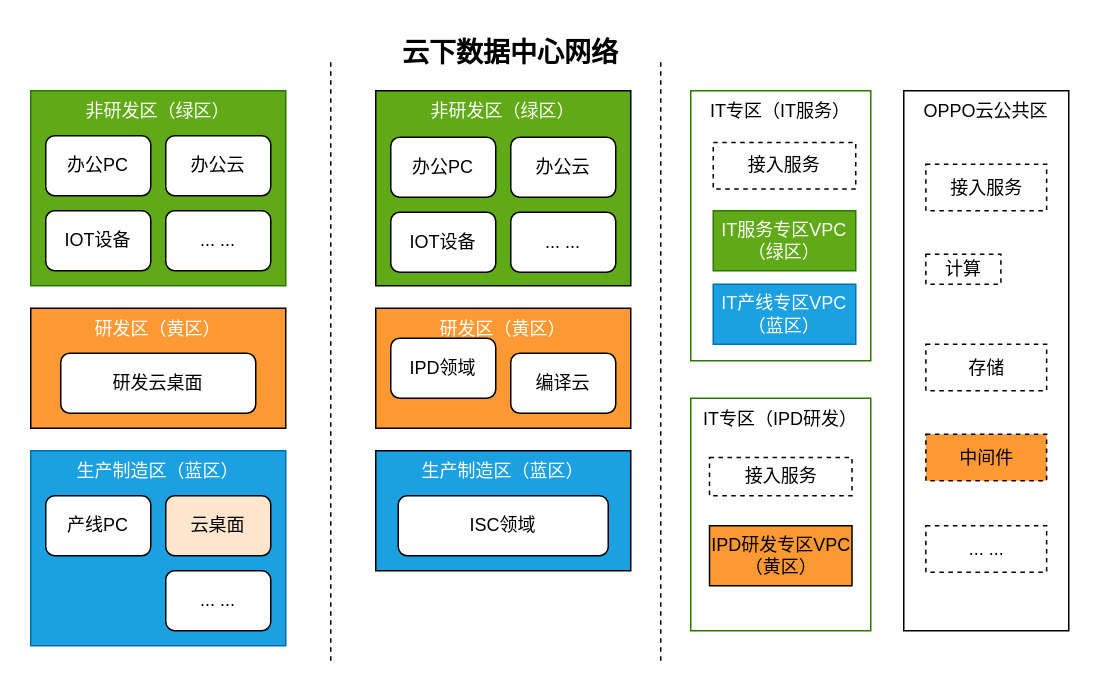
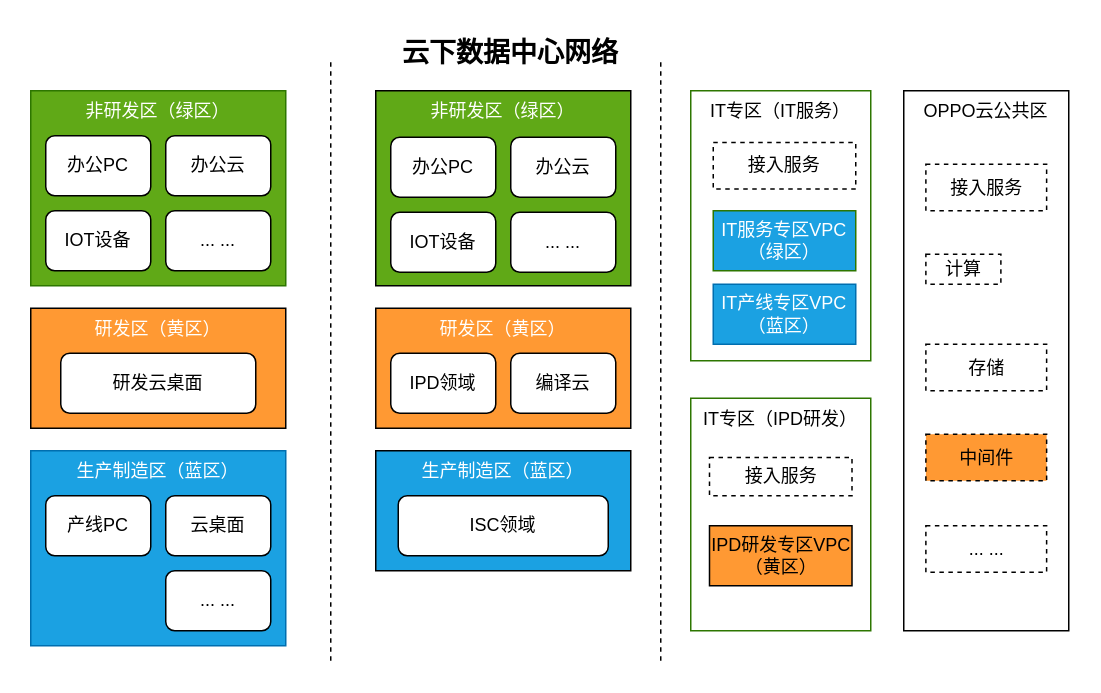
node "IT服务专区VPC（绿区）": fillcolor #60a917 -> #1ba1e2
node "IPD领域": moved (443, 368) -> (443, 383)
node "云桌面": fillcolor #ffe6cc -> #ffffff
